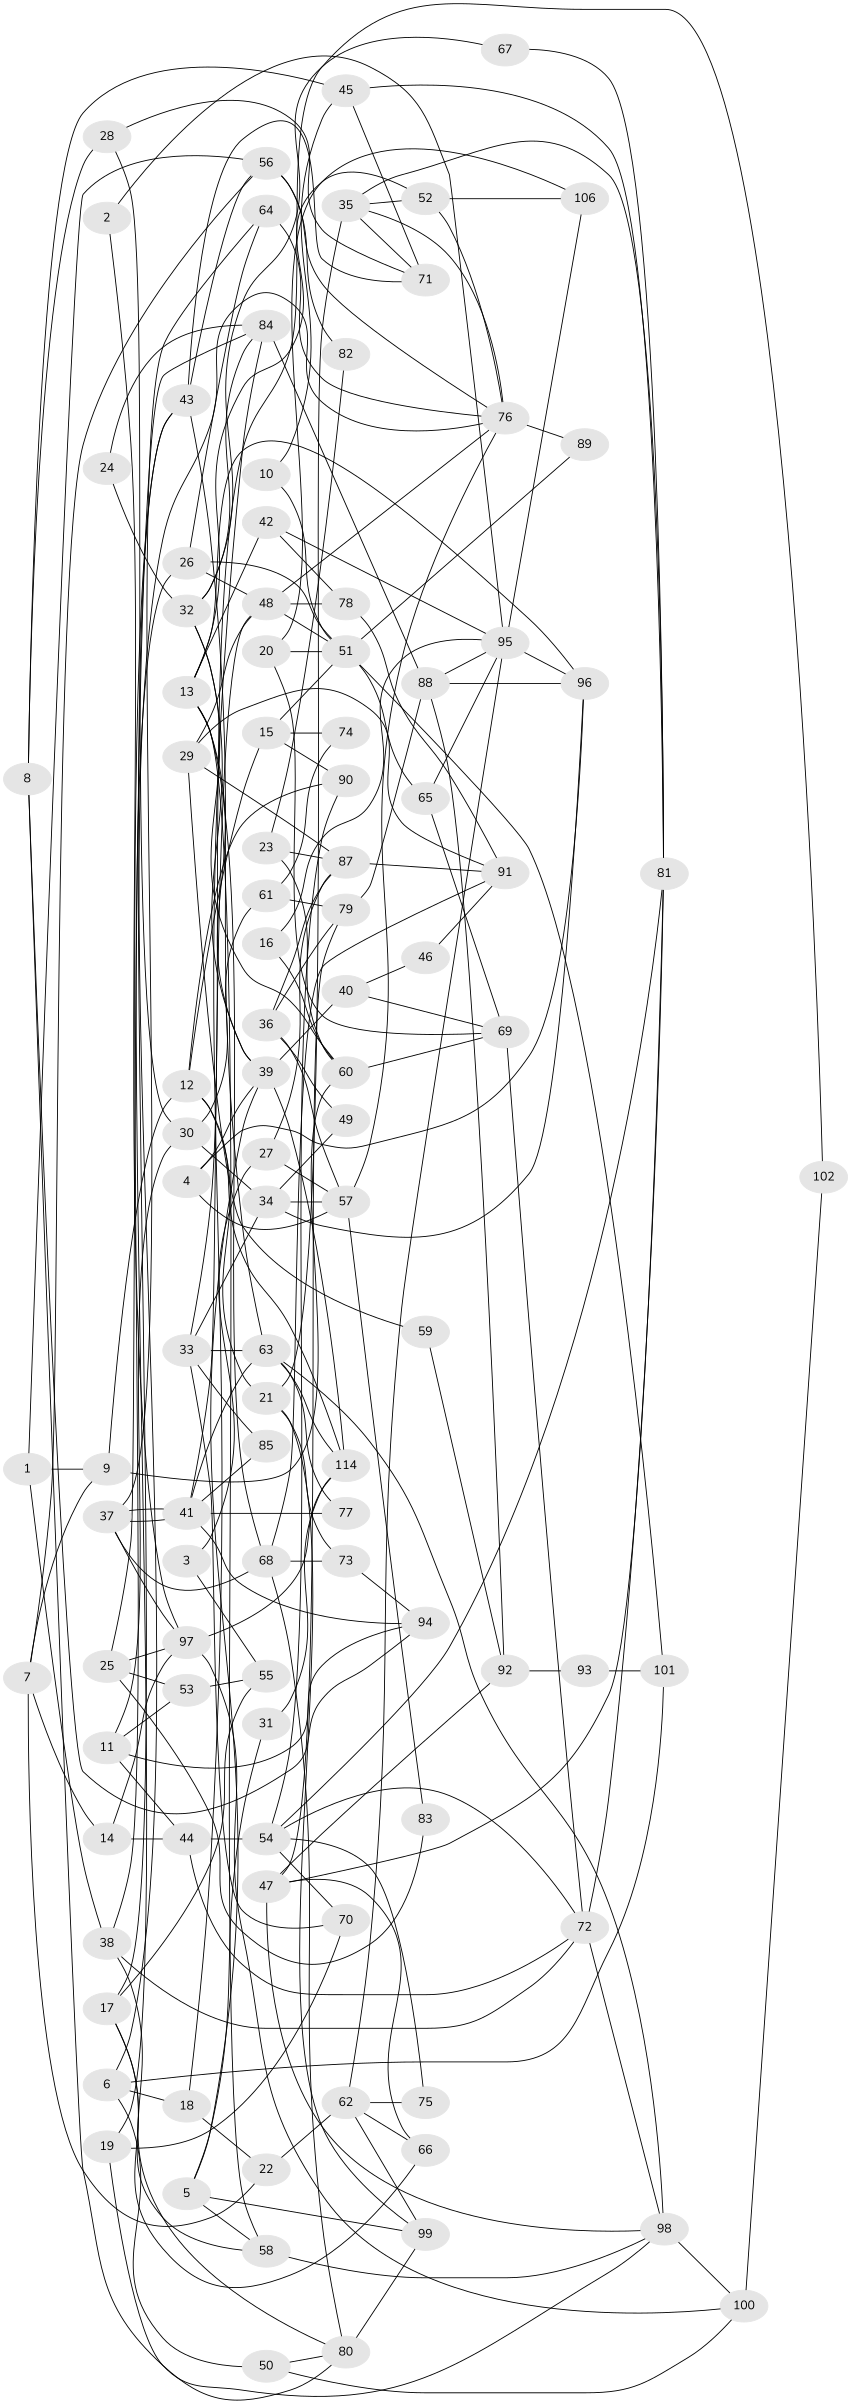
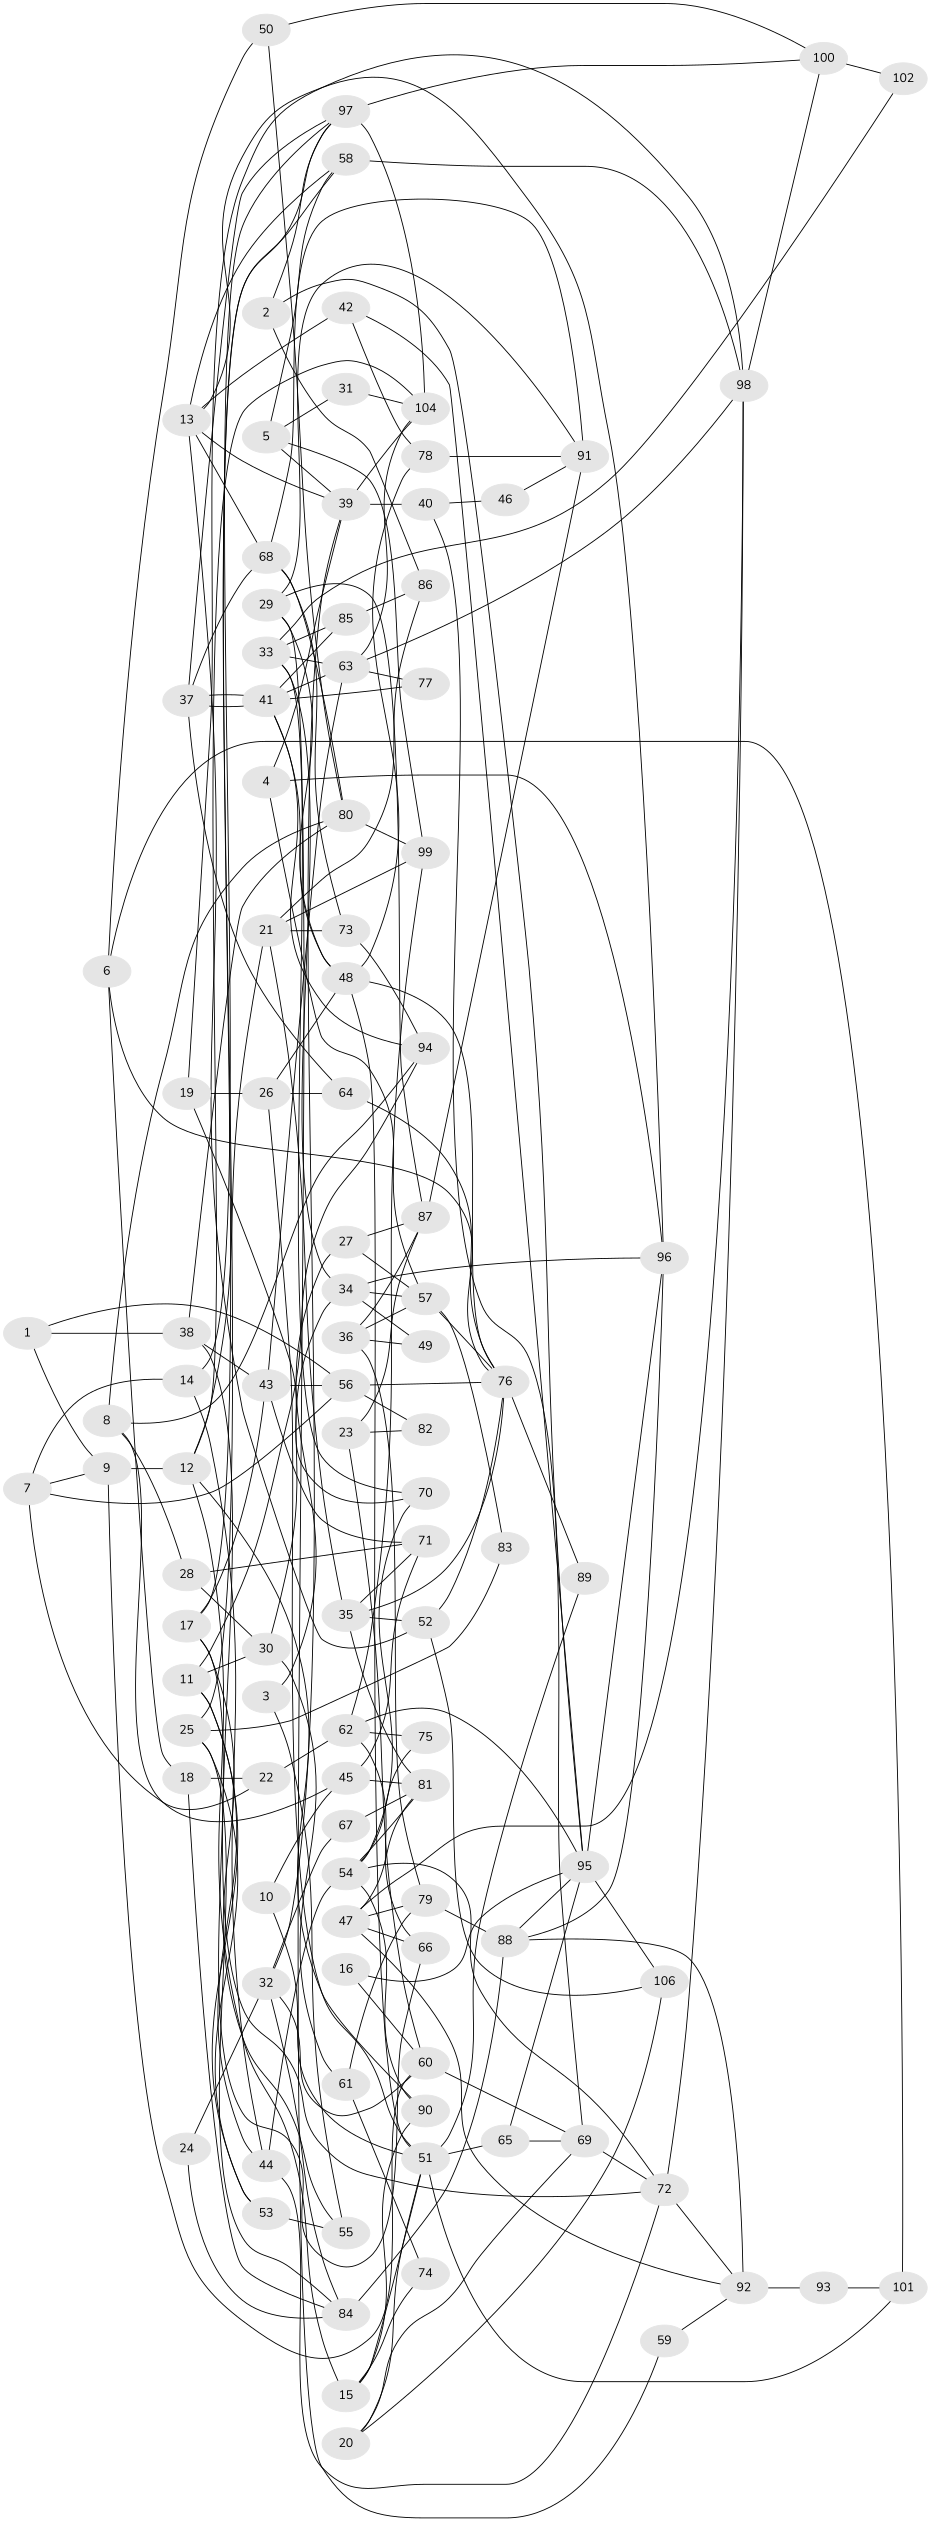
node "86": added
node "114": label "114" -> "104"
edge "81" -- "72": now "92" -- "72"
